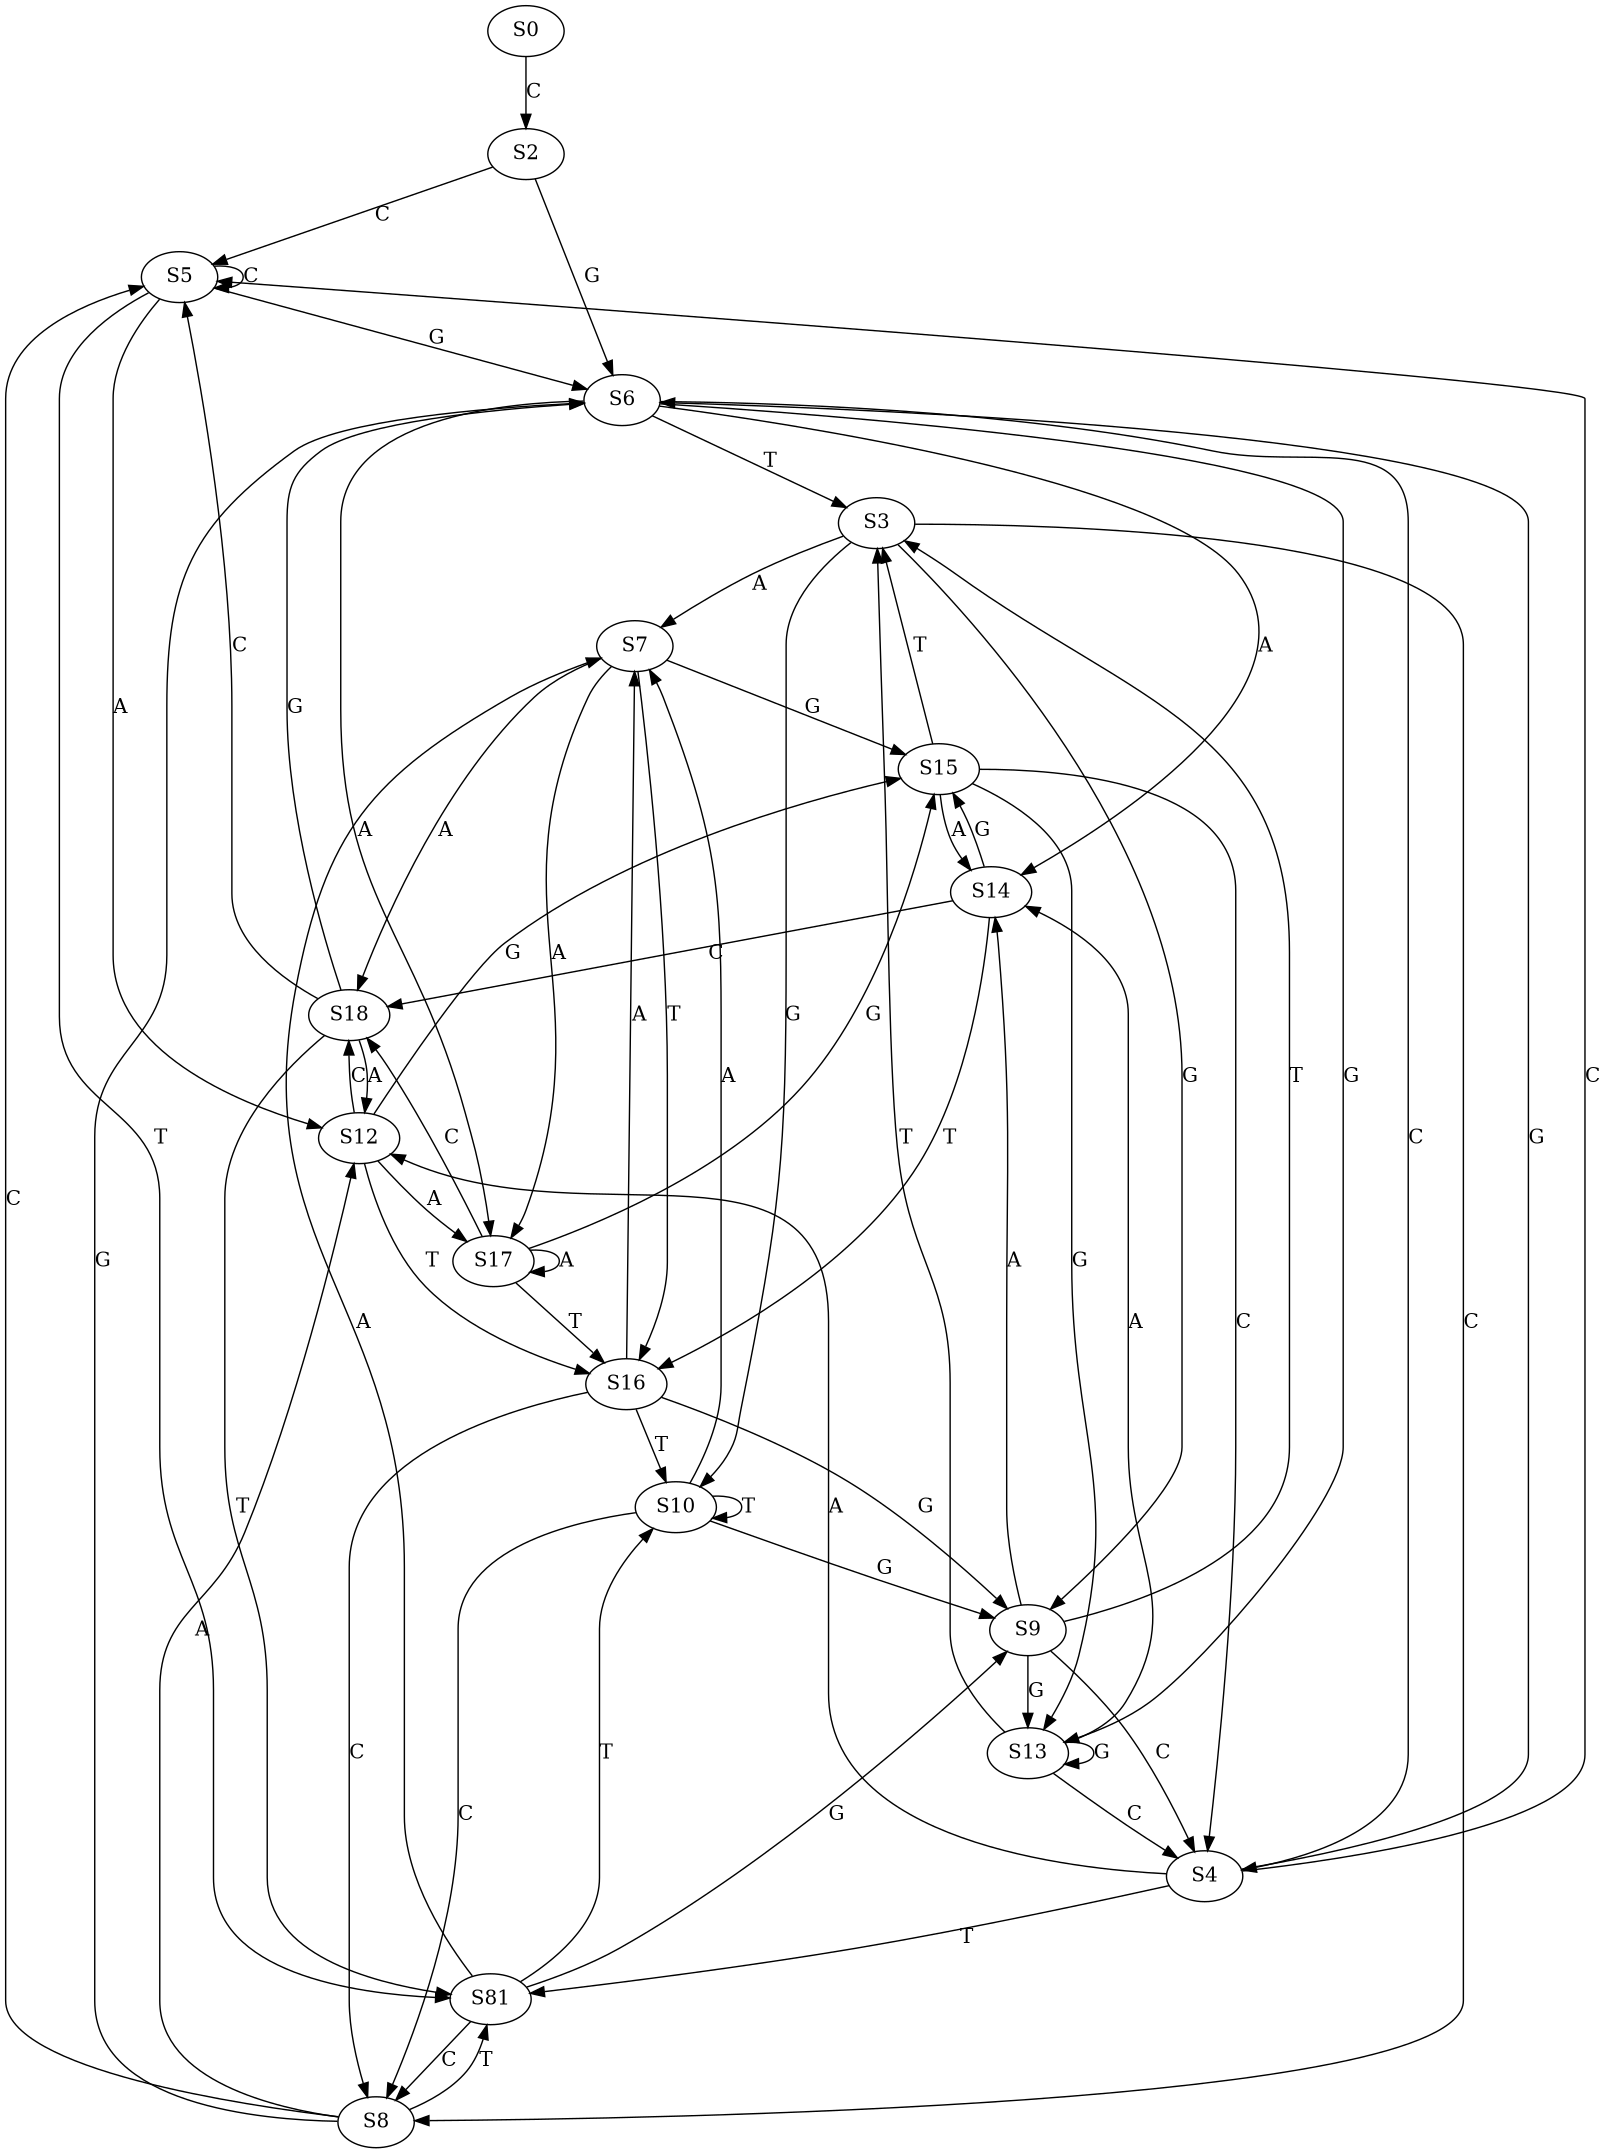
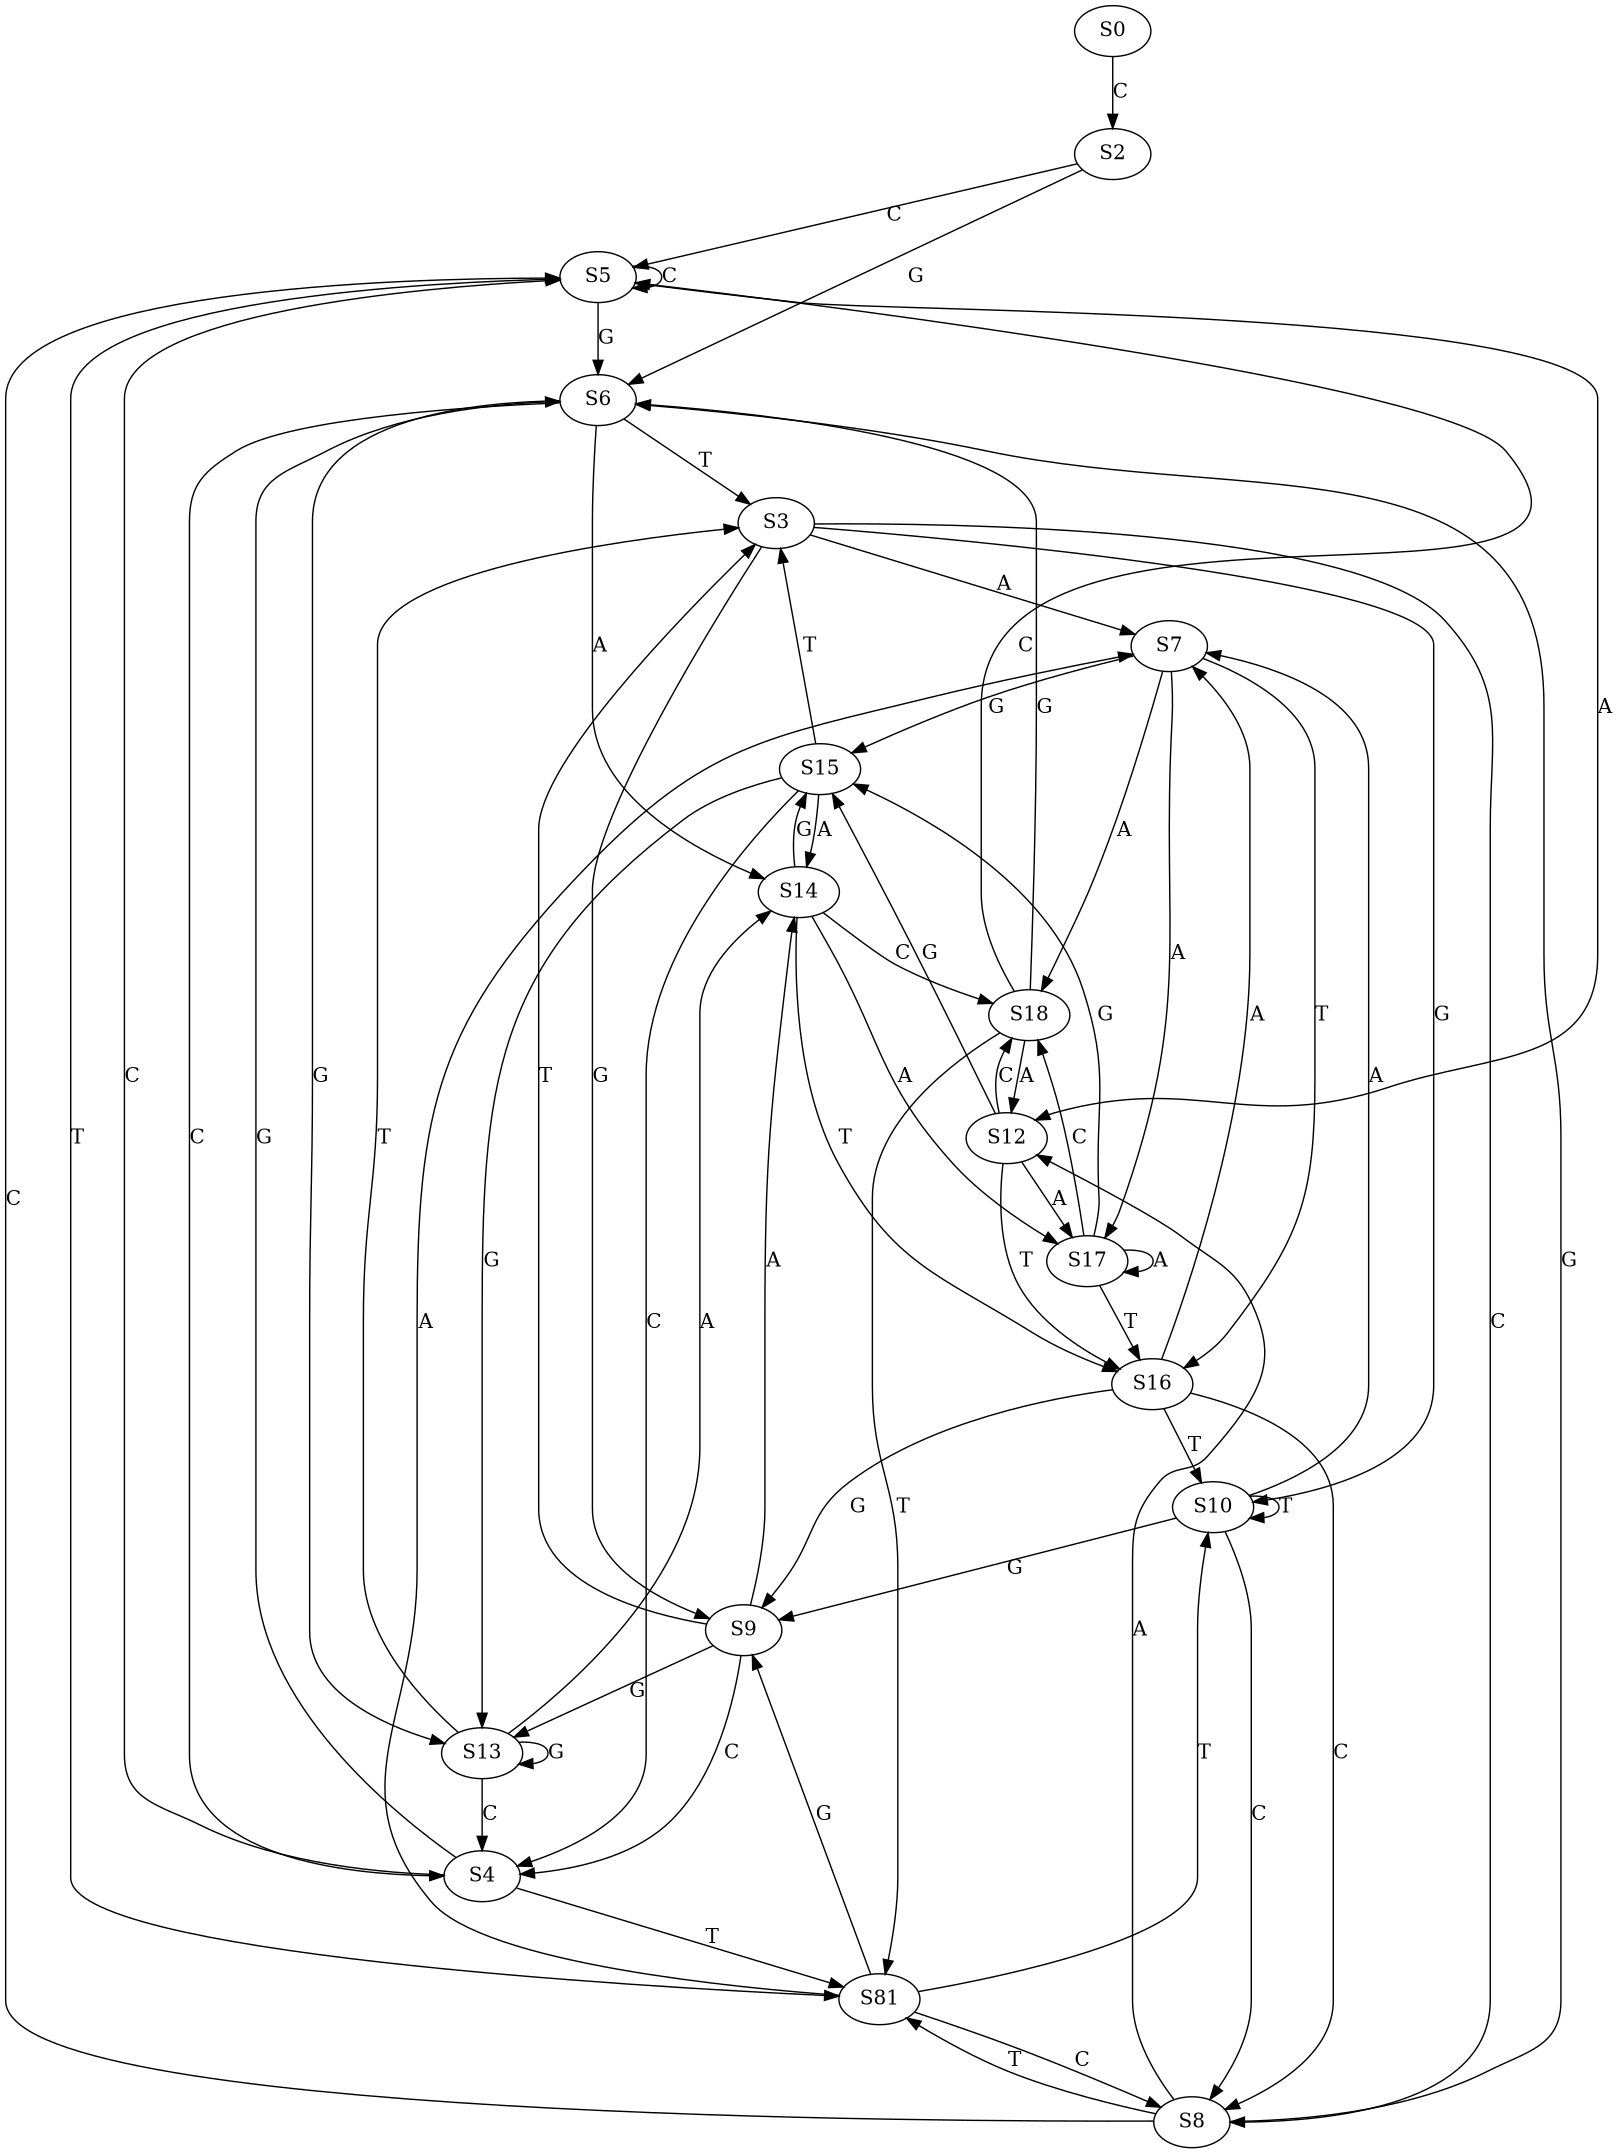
edge "S6" -> "S17": now "S14" -> "S17"
edge "S4" -> "S12": removed, label "A"
